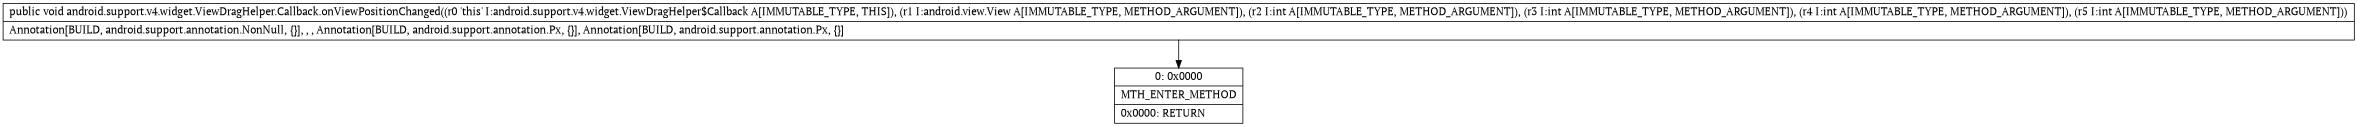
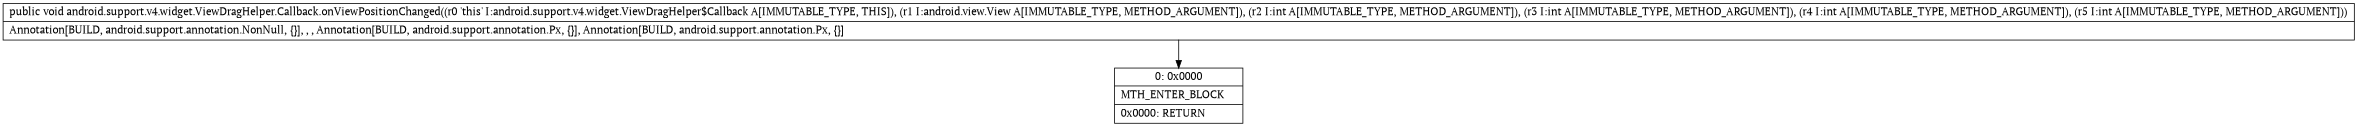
node "0: 0x0000": text "MTH_ENTER_METHOD" -> "MTH_ENTER_BLOCK"
